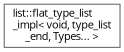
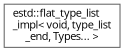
node "list::flat_type_list _impl< void, type_list _end, Types... >": label "list::flat_type_list _impl< void, type_list _end, Types... >" -> "estd::flat_type_list _impl< void, type_list _end, Types... >"
